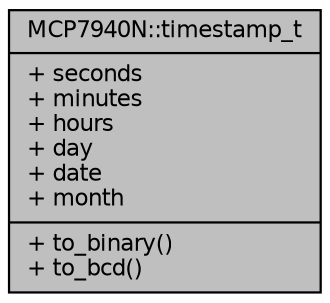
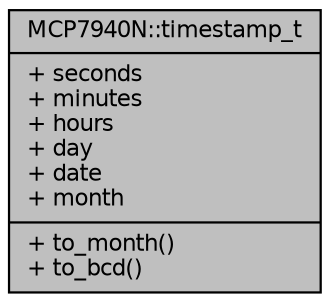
node "MCP7940N::timestamp_t": text "+ to_binary()" -> "+ to_month()"
